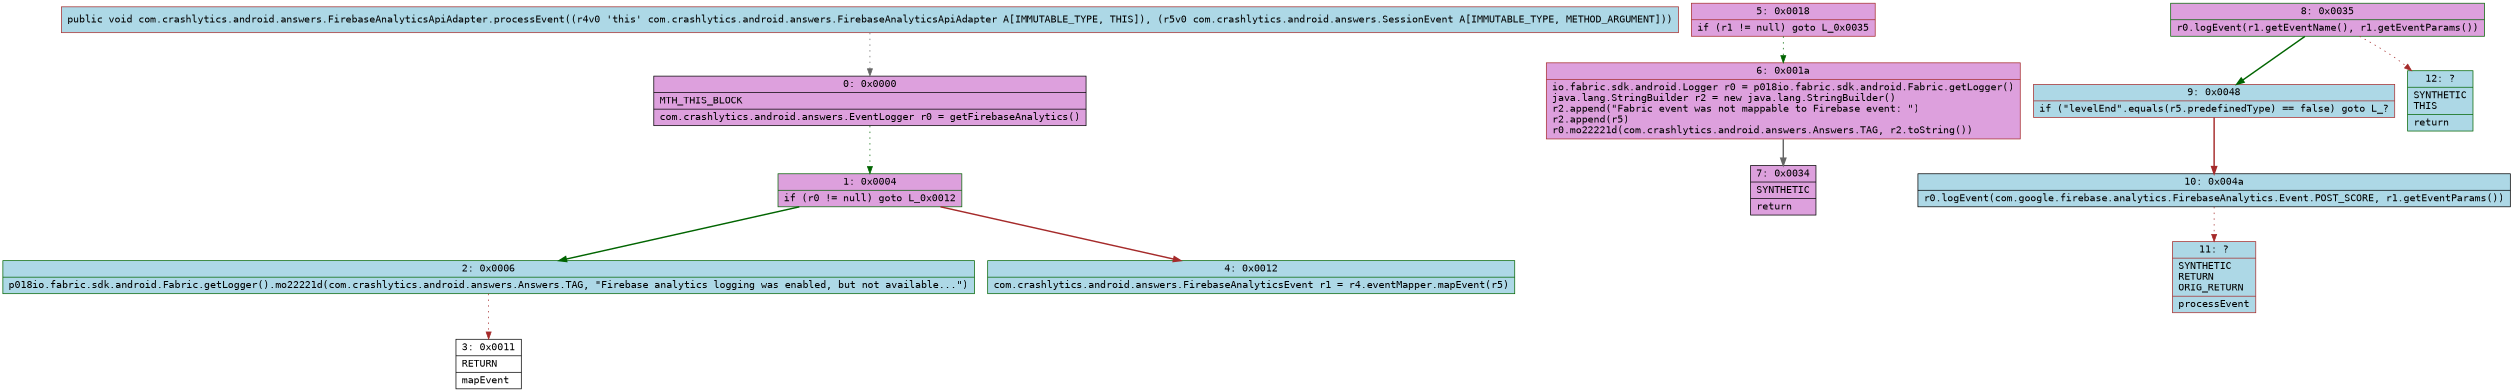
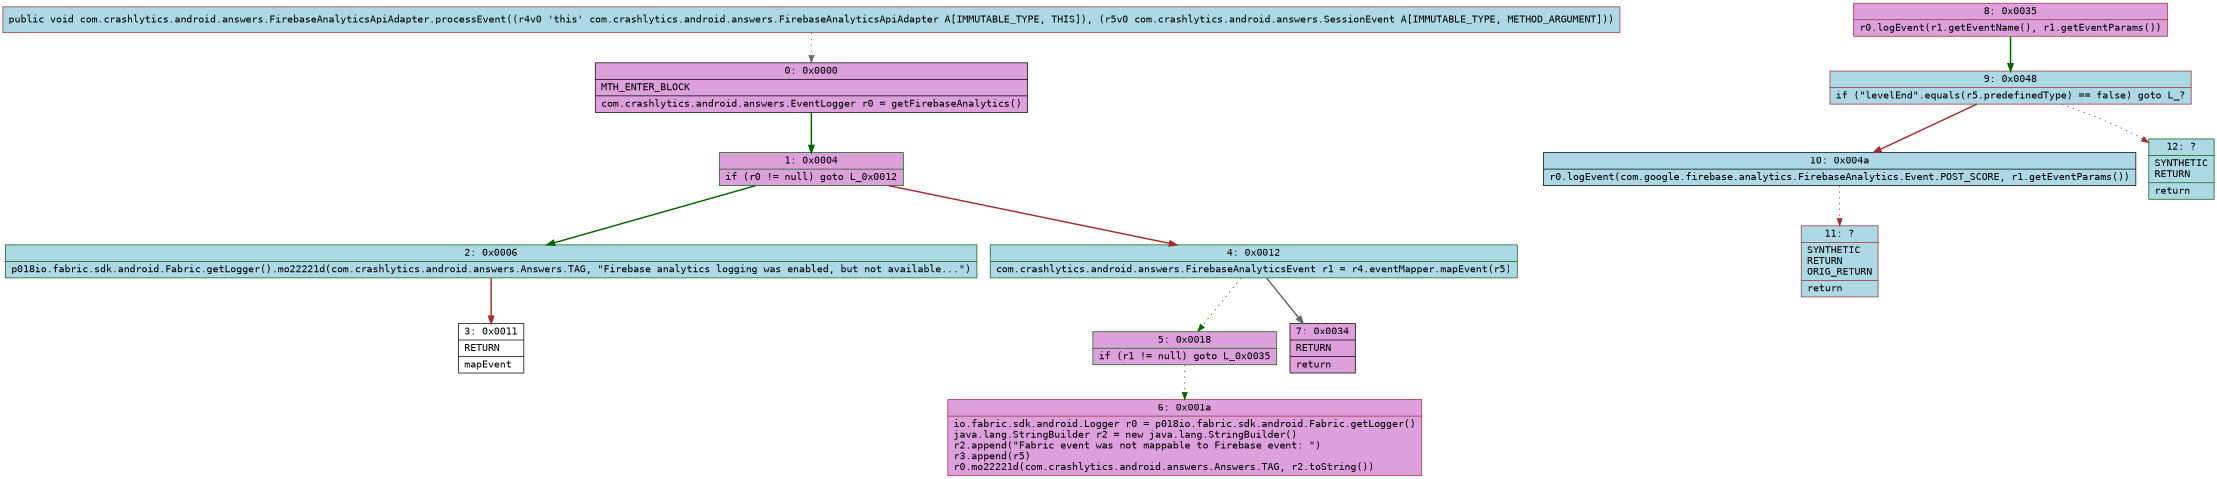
node "5: 0x0018": color brown -> darkgreen
node "8: 0x0035": color darkgreen -> brown
edge "8: 0x0035" -> "12: ?": now "9: 0x0048" -> "12: ?"
node "0: 0x0000": text "MTH_THIS_BLOCK" -> "MTH_ENTER_BLOCK"
node "12: ?": text "THIS" -> "RETURN"
node "6: 0x001a": text "r2.append(r5)" -> "r3.append(r5)"
edge "0: 0x0000" -> "1: 0x0004": style dotted -> bold
edge "6: 0x001a" -> "7: 0x0034": now "4: 0x0012" -> "7: 0x0034"
node "7: 0x0034": text "SYNTHETIC" -> "RETURN"
edge "4: 0x0012" -> "5: 0x0018": added
node "11: ?": text "processEvent" -> "return"
edge "2: 0x0006" -> "3: 0x0011": style dotted -> bold
